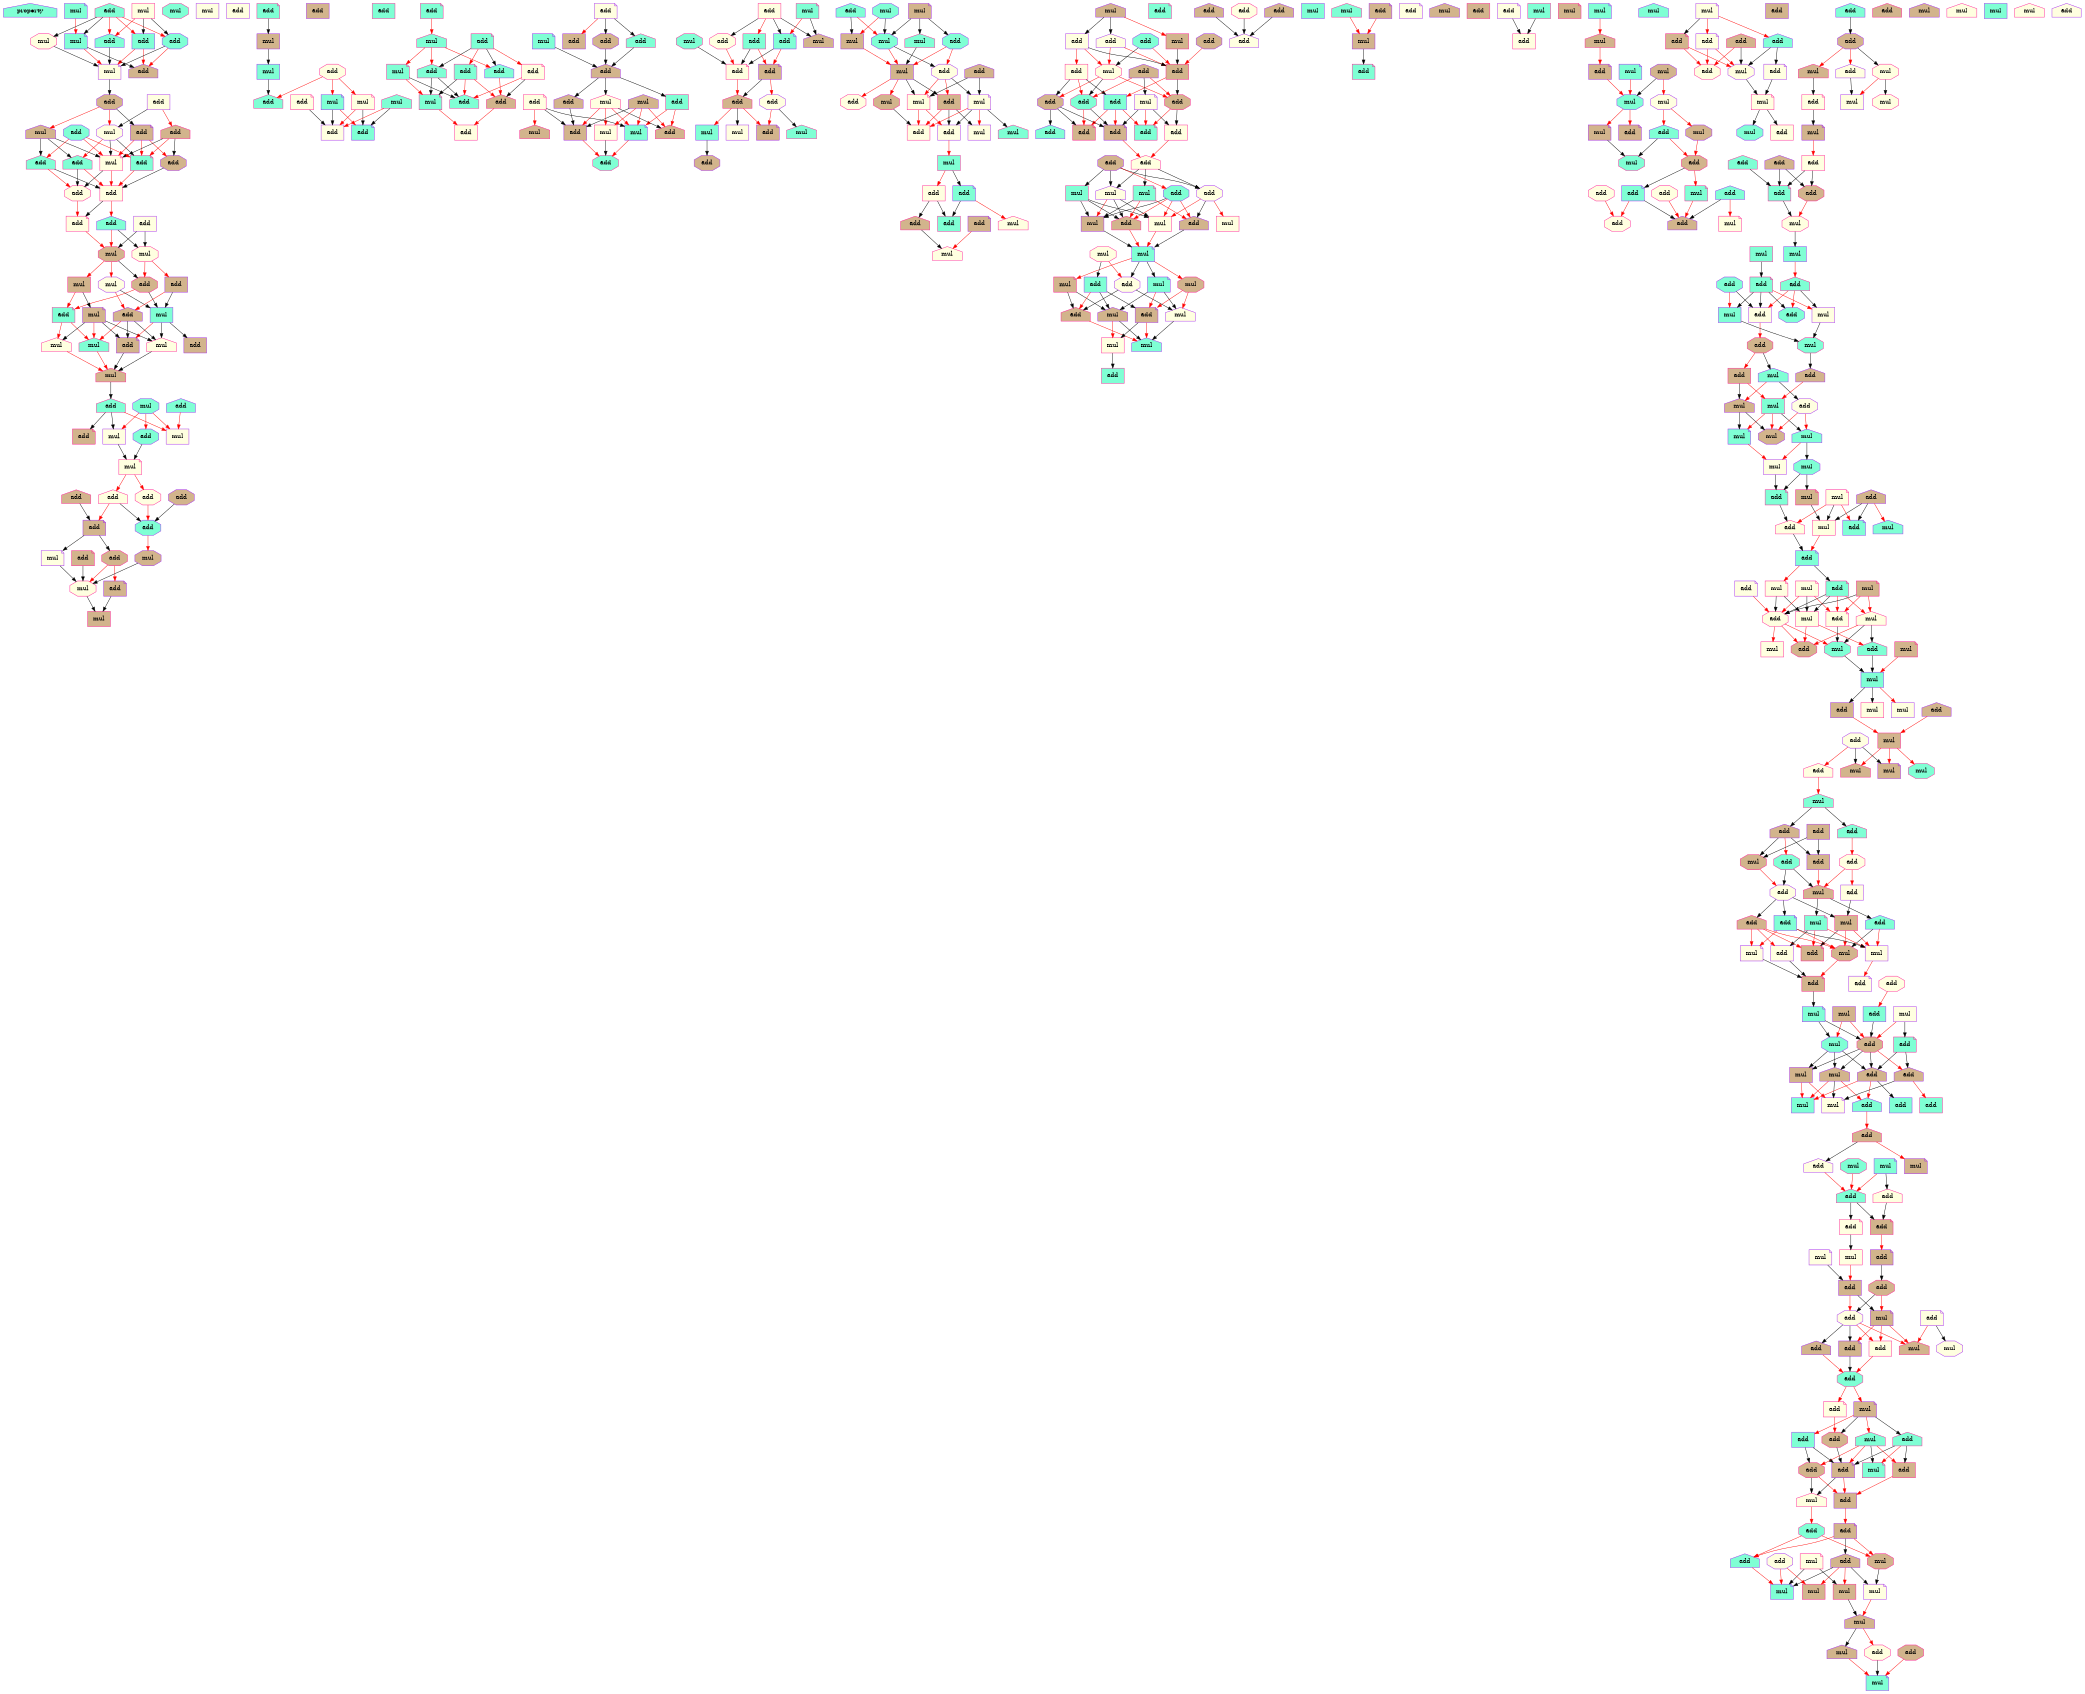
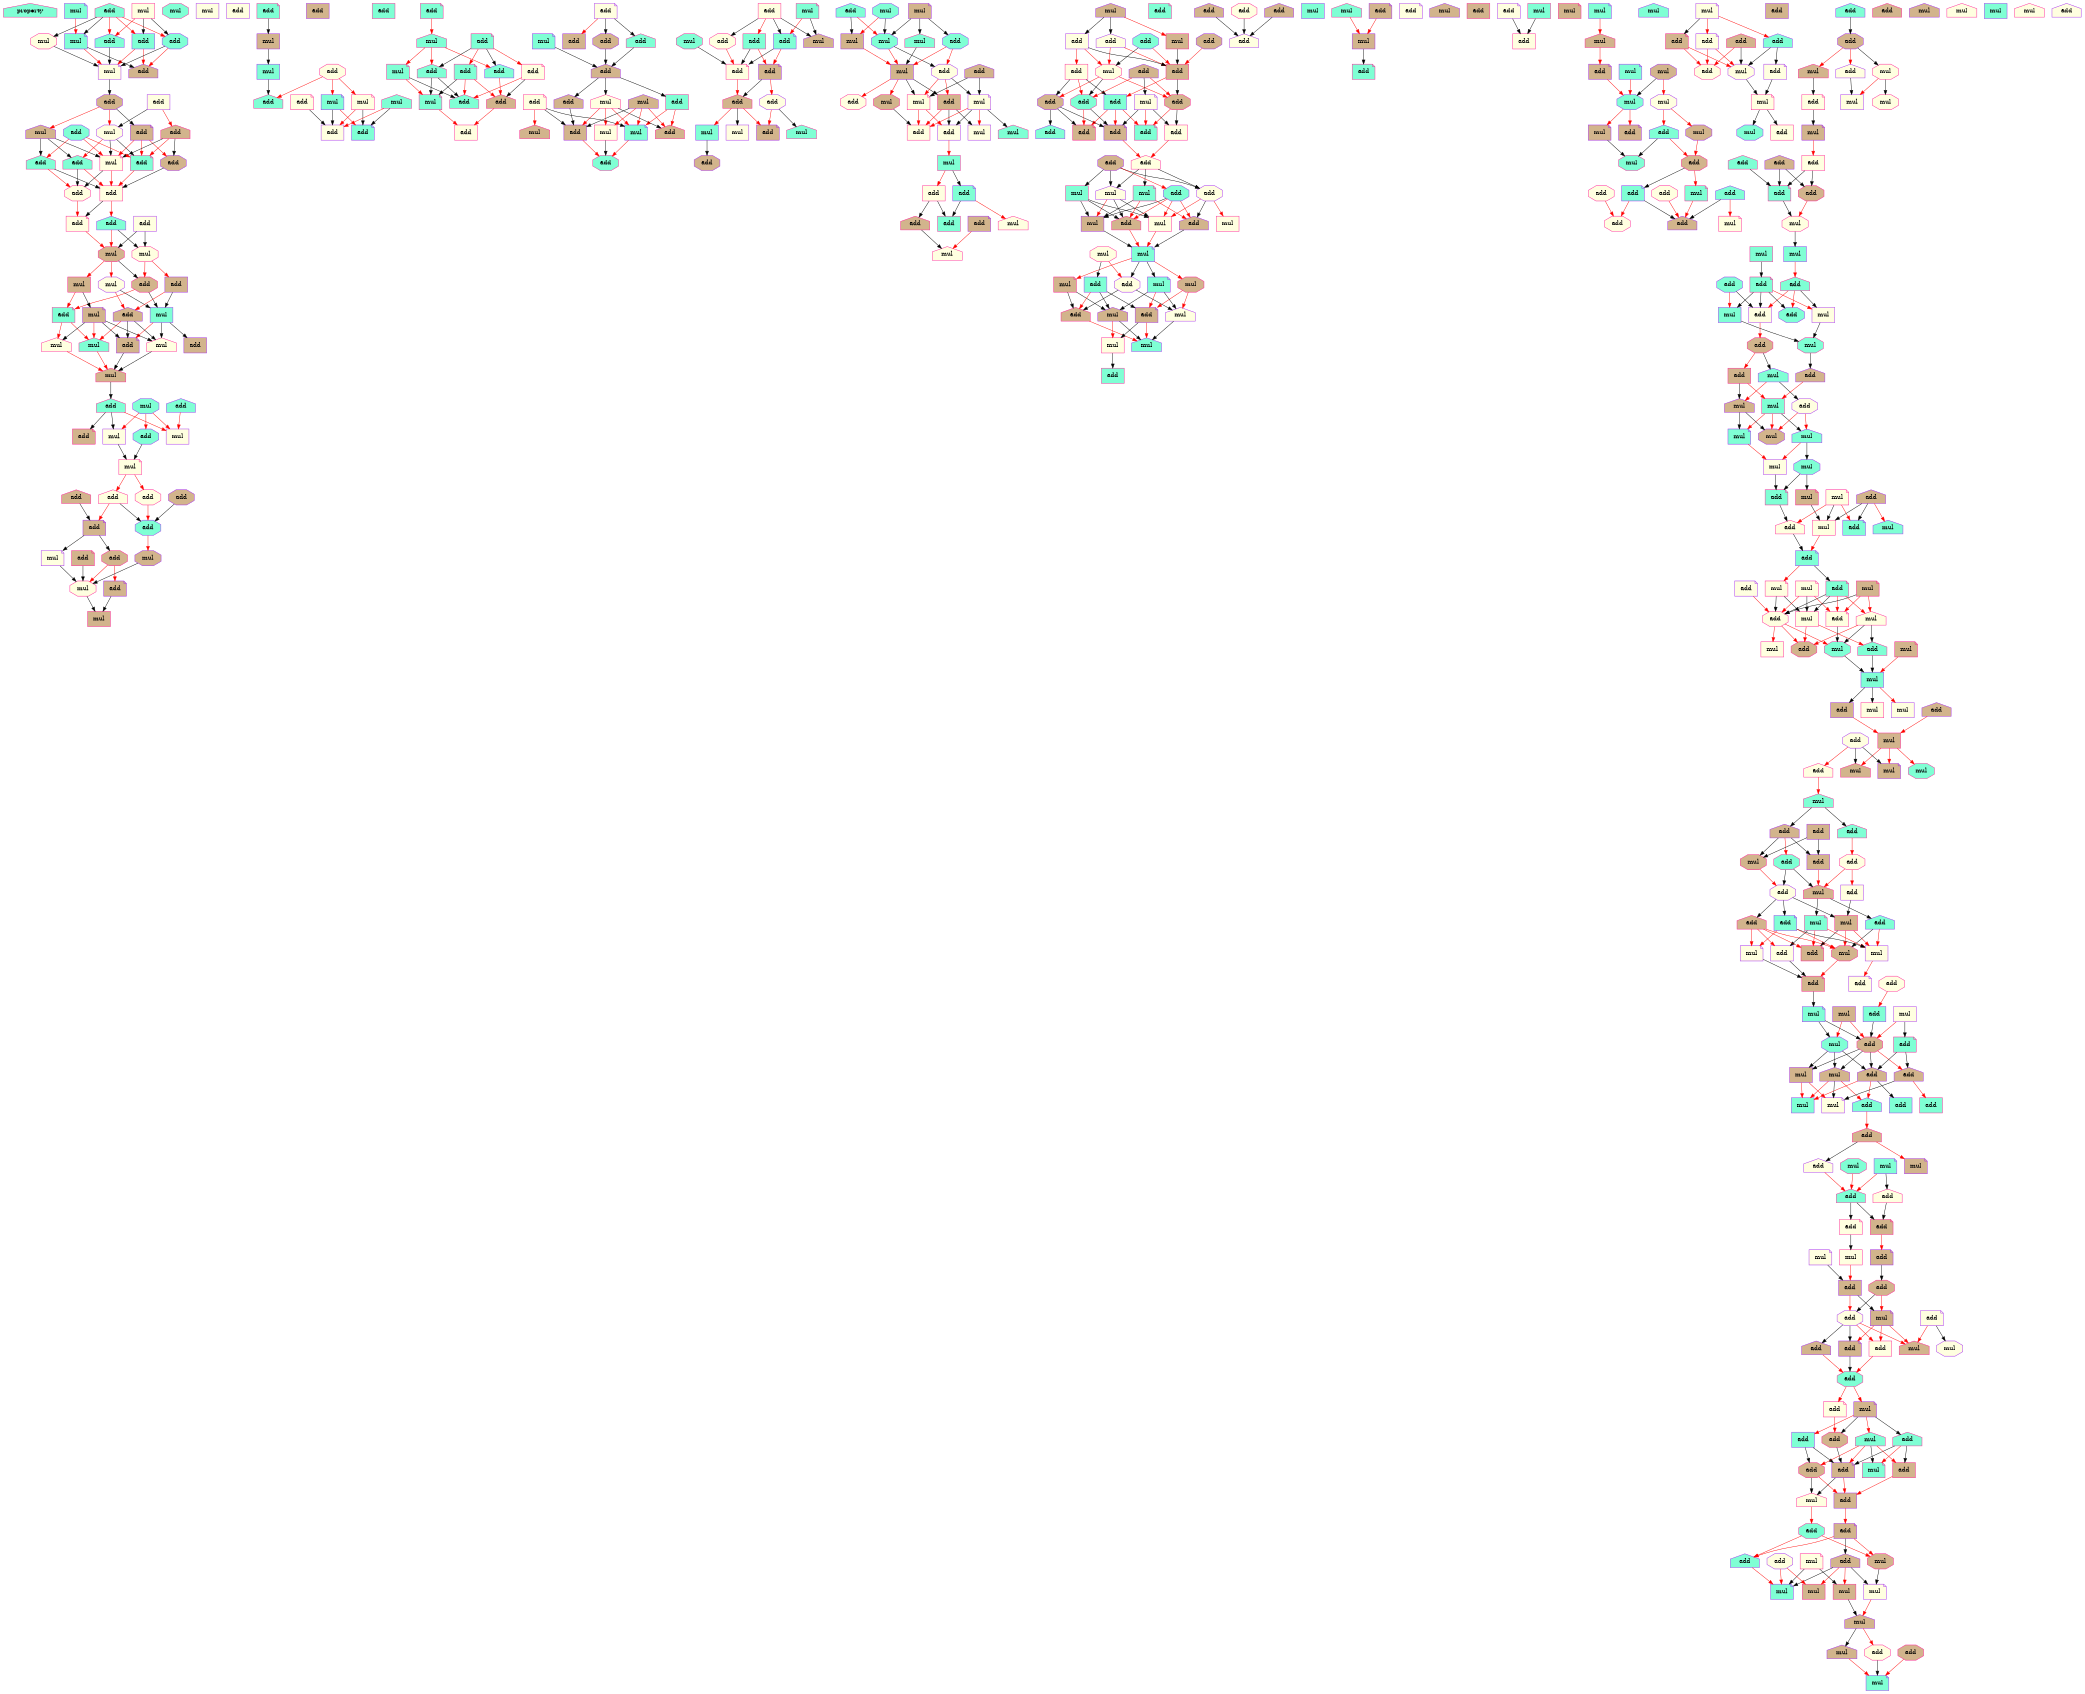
node "property": color purple -> deeppink
